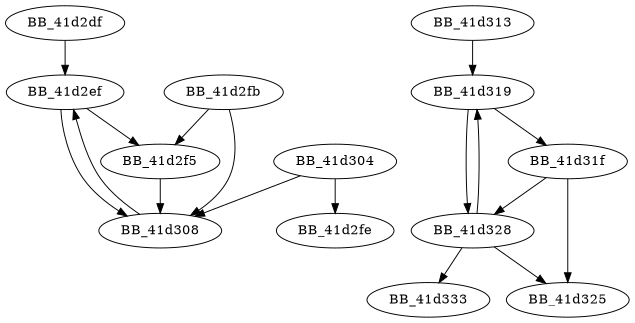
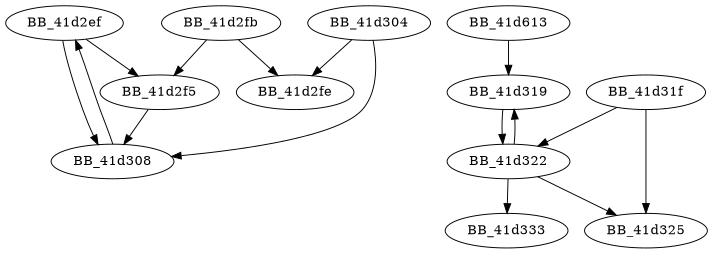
node "BB_41d2df": removed
node "BB_41d313": label "BB_41d313" -> "BB_41d613"
edge "BB_41d319" -> "BB_41d31f": removed
edge "BB_41d2fb" -> "BB_41d308": now "BB_41d2fb" -> "BB_41d2fe"
node "BB_41d328": label "BB_41d328" -> "BB_41d322"
